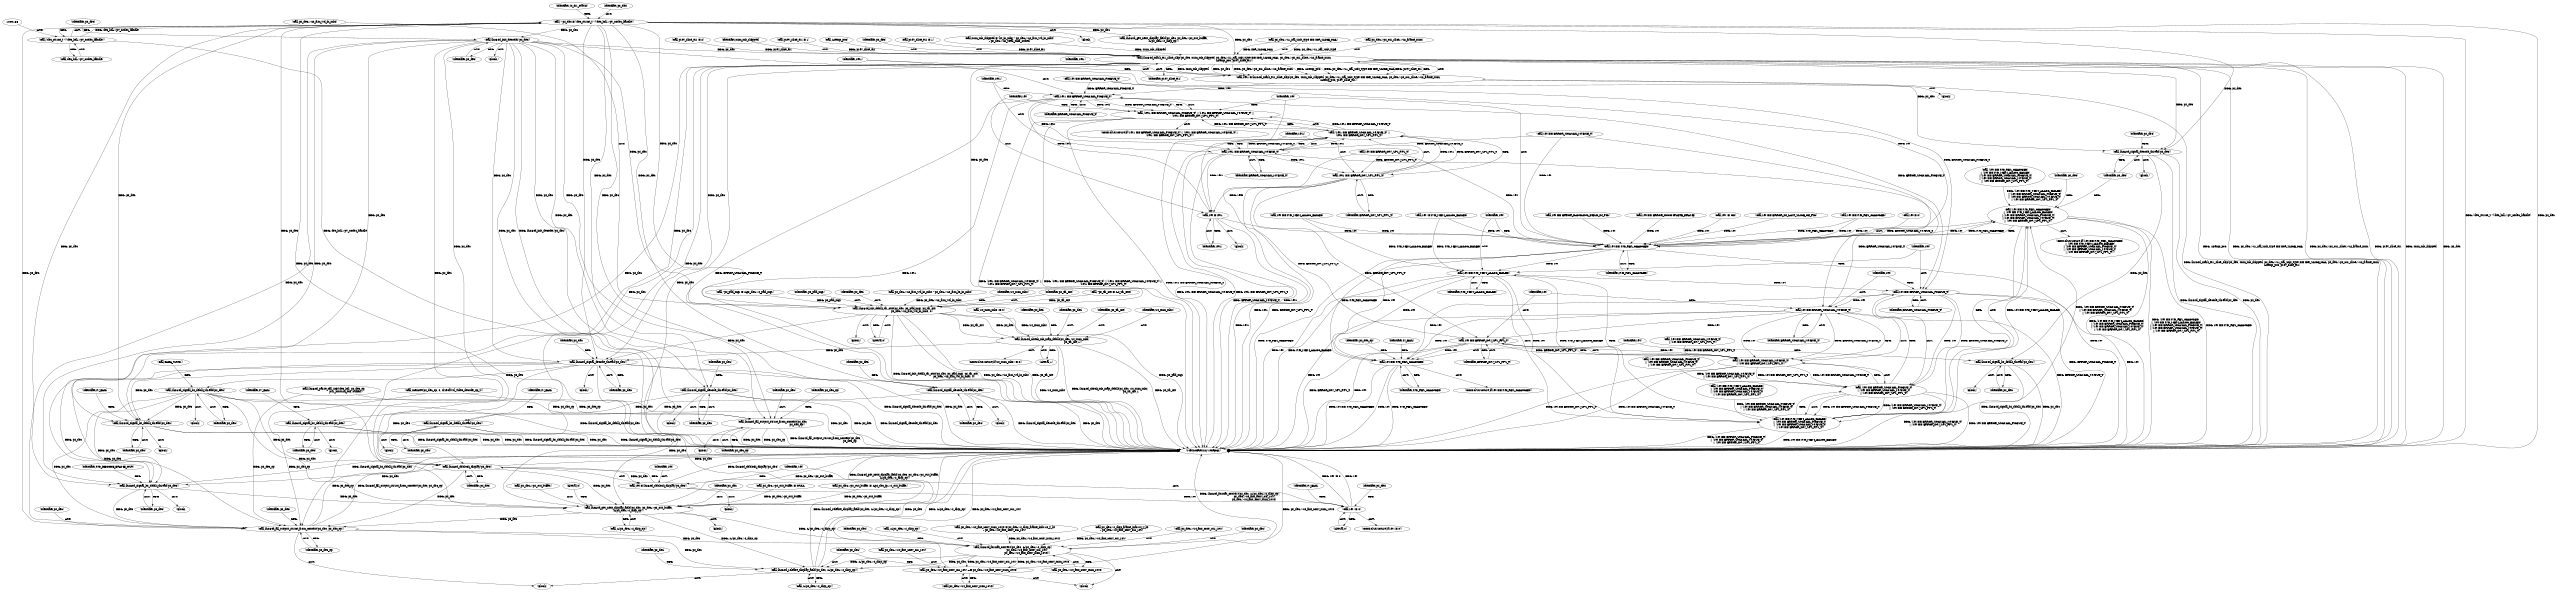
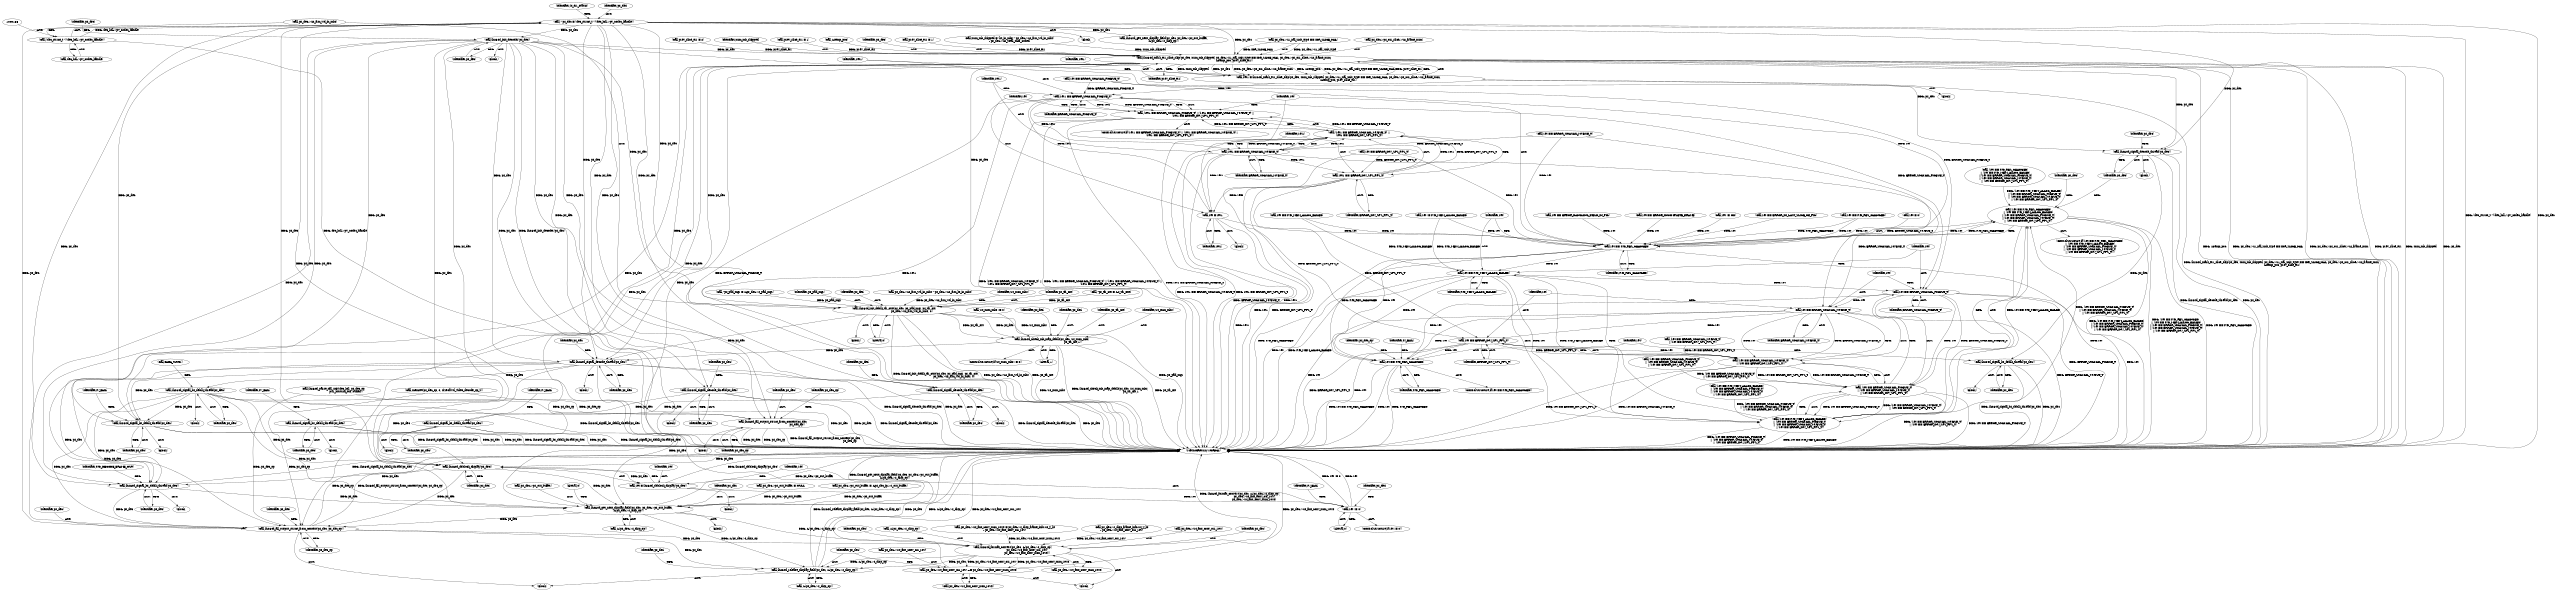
edge "(Call,* ps_dec = (dec_struct_t *)(dec_hdl->pv_codec_handle))" -> "(Call,(dec_struct_t *)(dec_hdl->pv_codec_handle))": now "(Call,ps_dec->u2_frm_wd_in_mbs)" -> "(Call,(dec_struct_t *)(dec_hdl->pv_codec_handle))"
edge "(Call,ih264d_deblock_display(ps_dec))" -> "(MethodReturn,WORD32)": reversed
